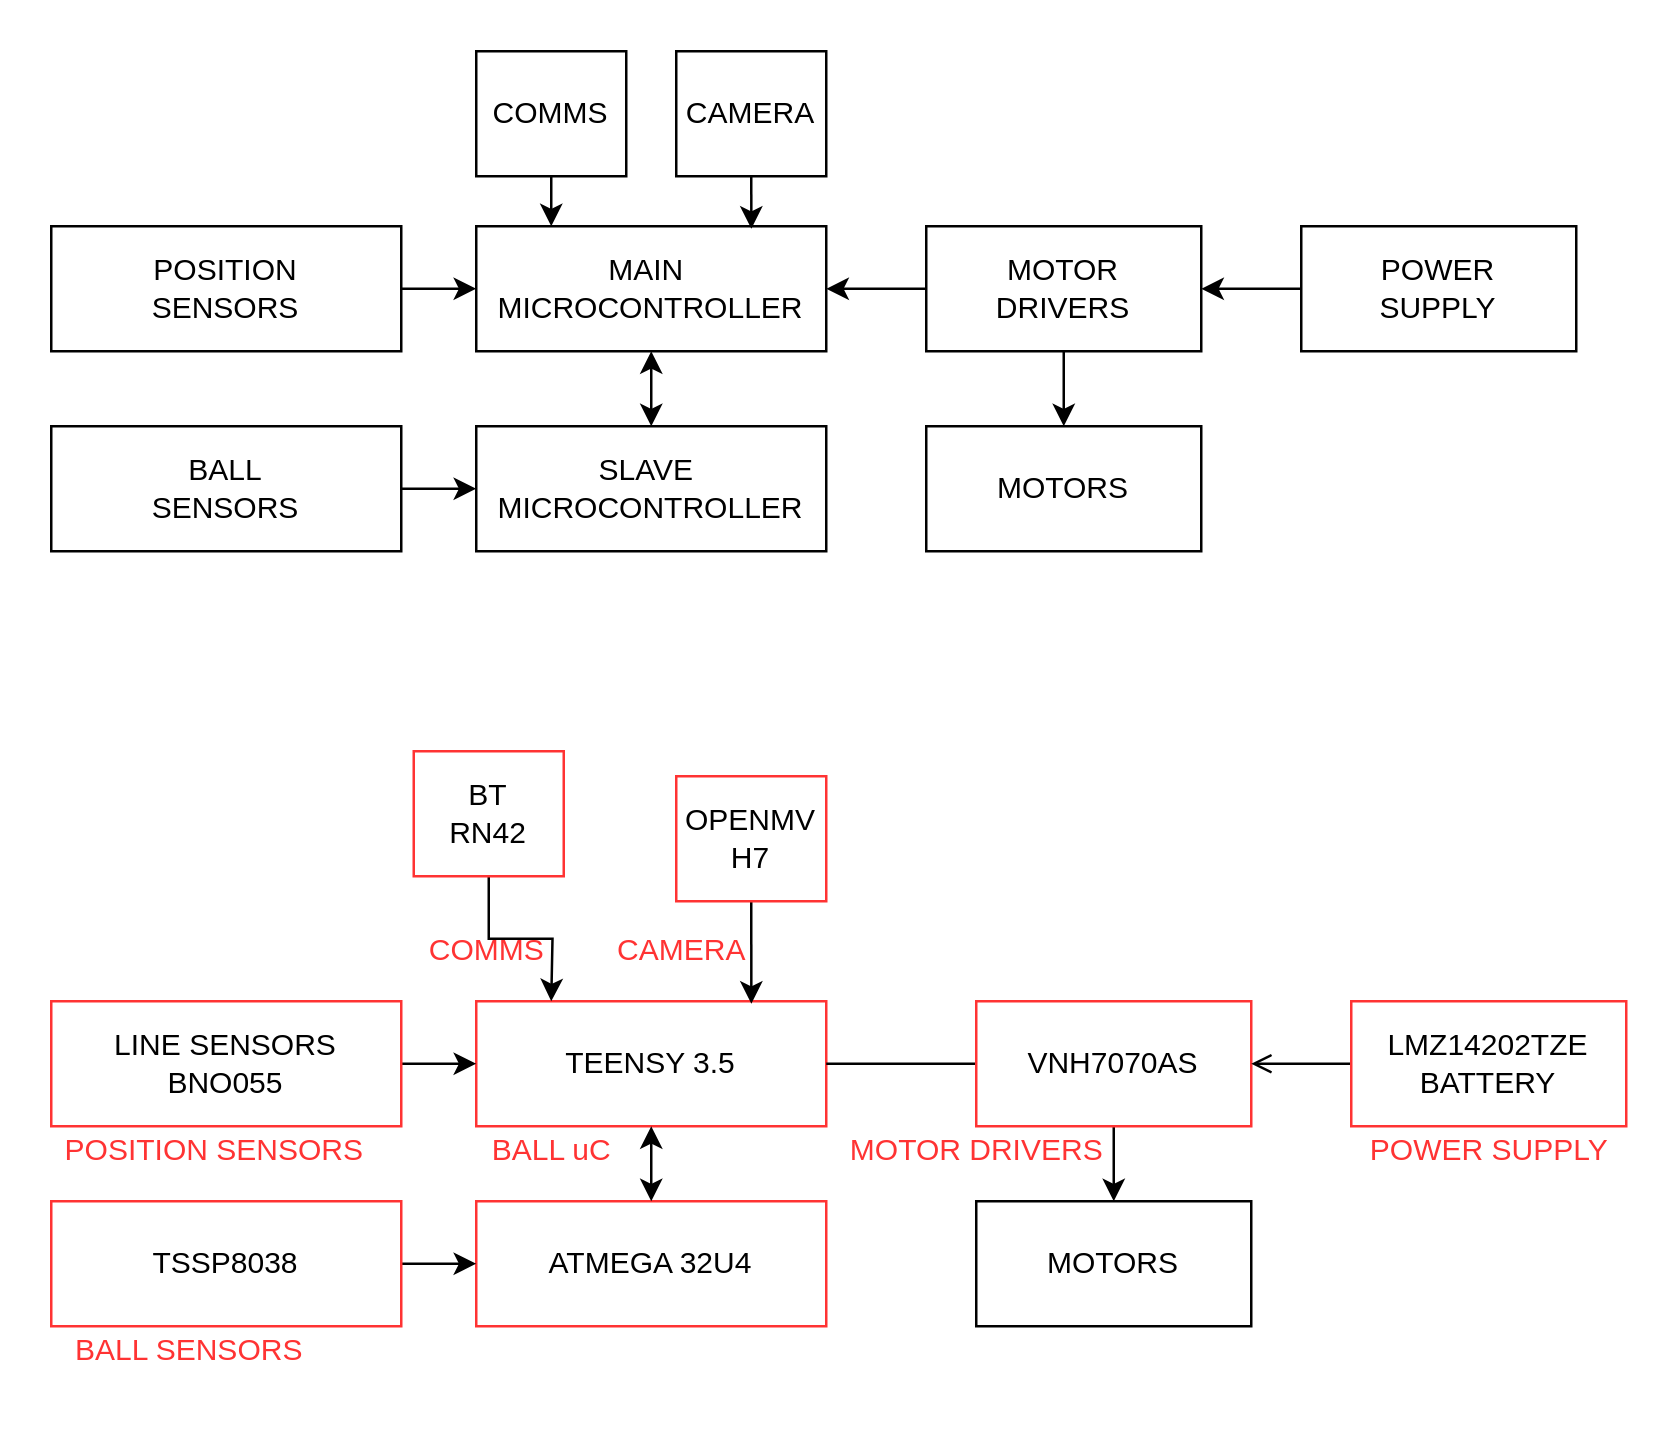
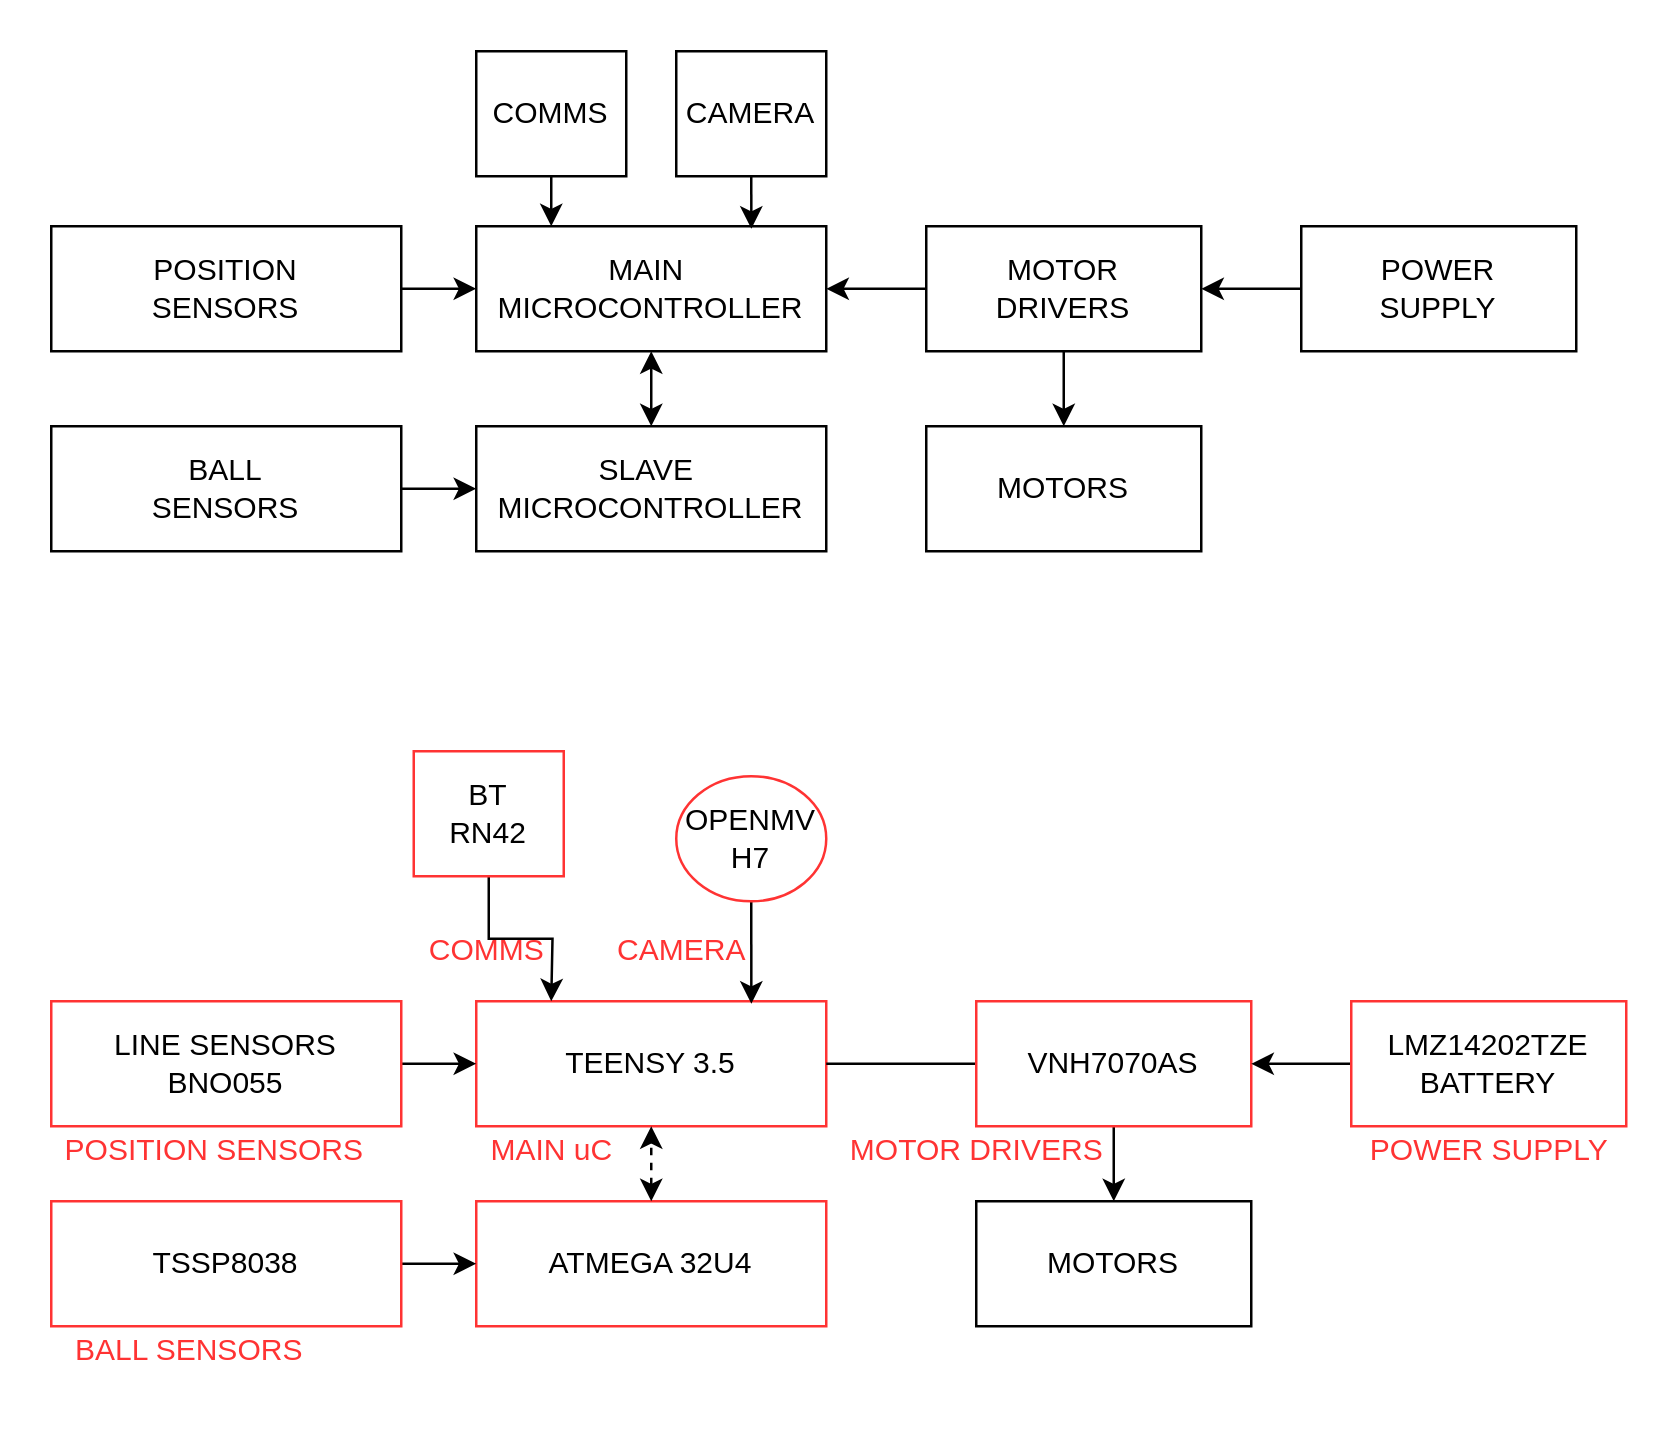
node "OPENMV H7": shape rectangle -> ellipse
edge "LMZ14202TZE BATTERY" -> "VNH7070AS": arrowhead open -> classic
node "BALL uC": label "BALL uC" -> "MAIN uC"
edge "TEENSY 3.5" -- "ATMEGA 32U4": style solid -> dashed
